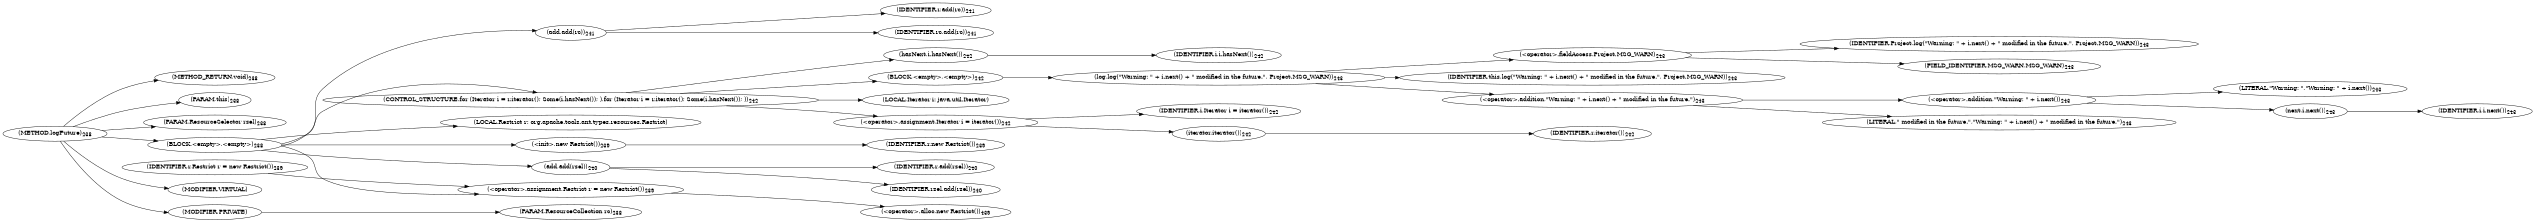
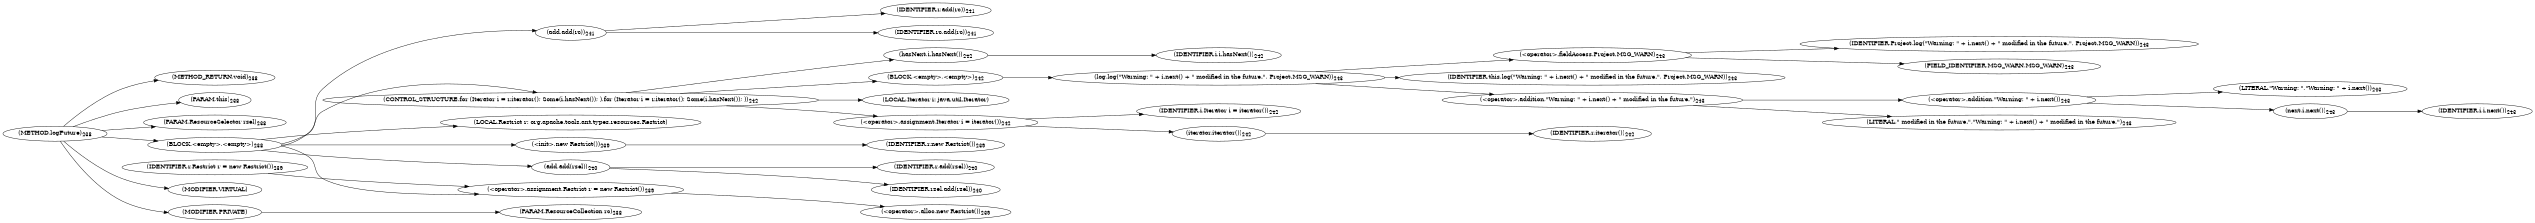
node "(<operator>.alloc,new Restrict())": text "439" -> "239"
